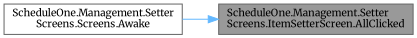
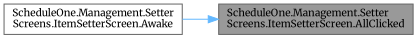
node "ScheduleOne.Management.Setter Screens.Screens.Awake": label "ScheduleOne.Management.Setter Screens.Screens.Awake" -> "ScheduleOne.Management.Setter Screens.ItemSetterScreen.Awake"
